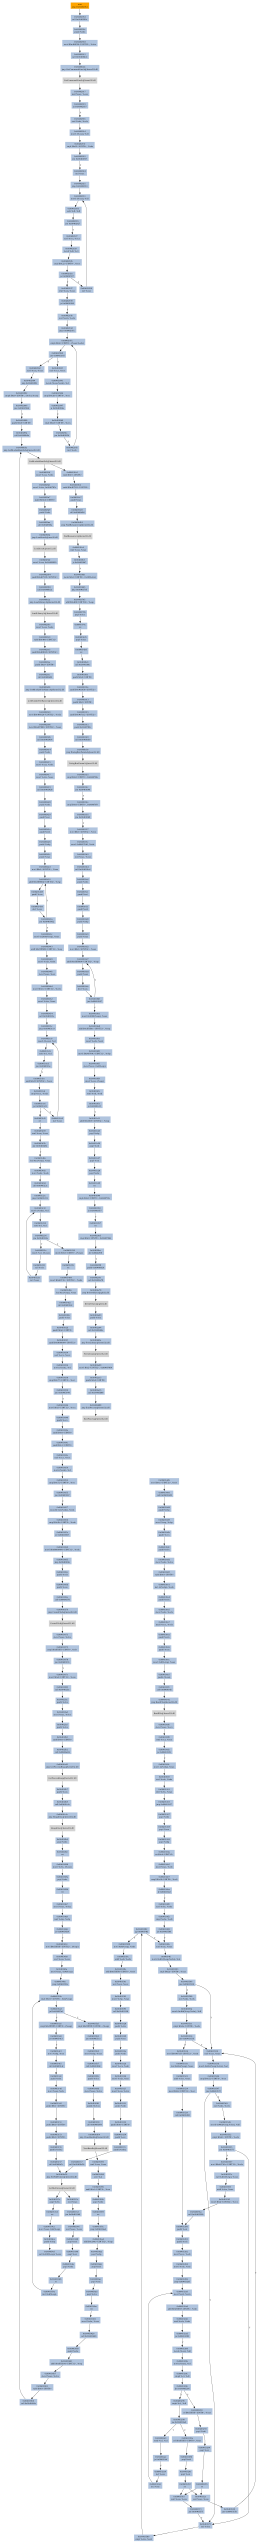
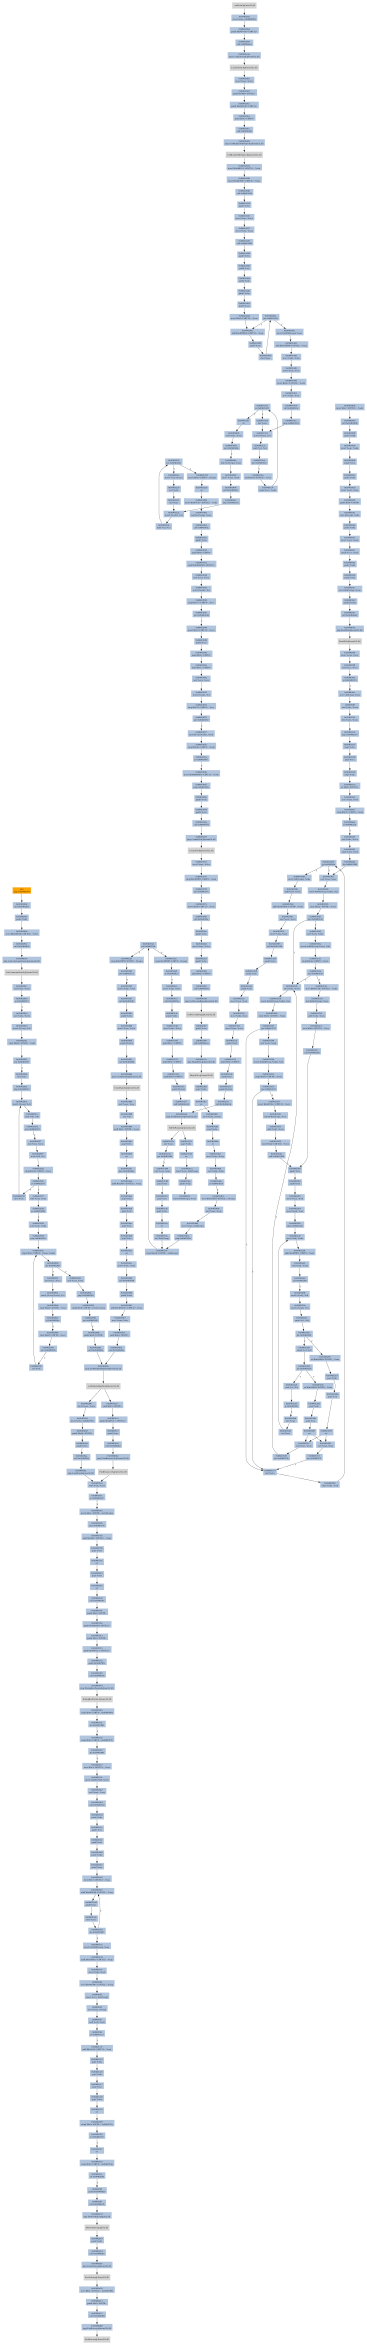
edge "0x00406f0a jmp LoadIconA@user32.dll" -> "LoadIconA@user32.dll": now "0x00406f0a jmp LoadIconA@user32.dll" -> "0x004036cd testl %eax, %eax"
